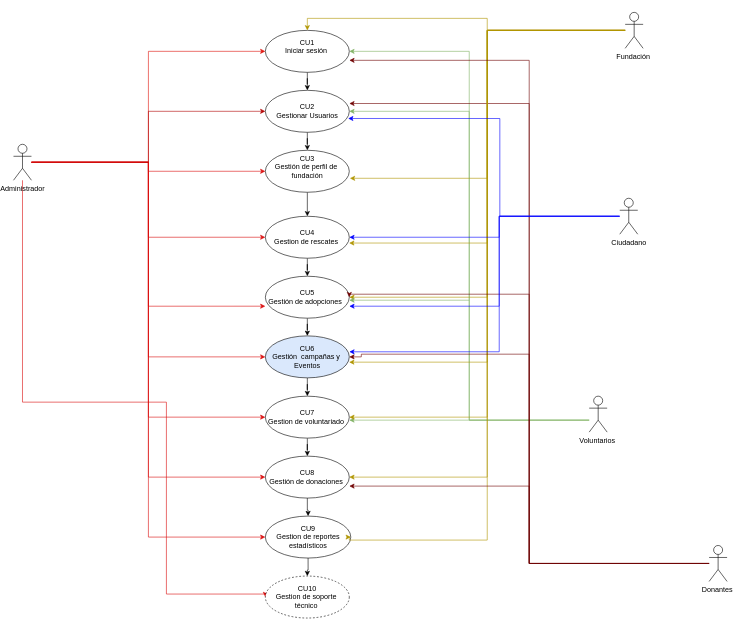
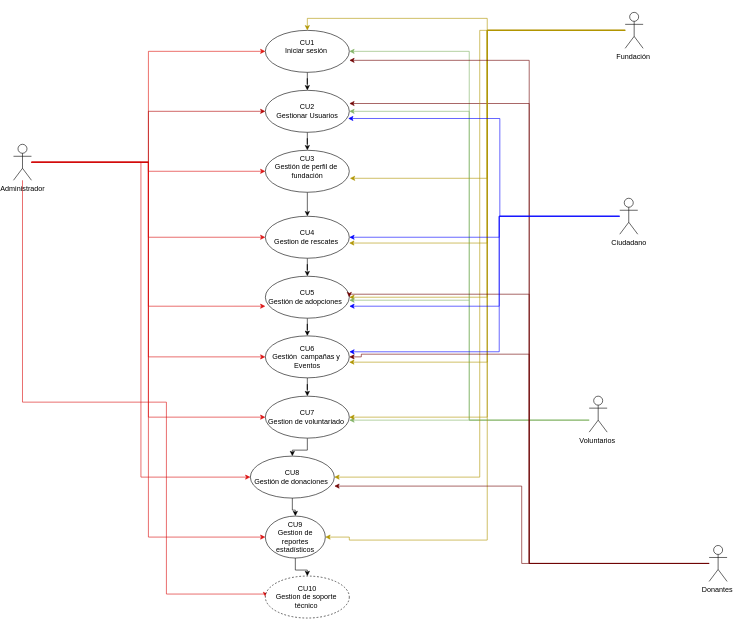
node "CU6 Gestión campañas y Eventos": fillcolor #dae8fc -> #ffffff
node "CU8 Gestión de donaciones": moved (308, 477) -> (293, 477)
node "CU9 Gestion de reportes estadísticos": size 86x42 -> 60x42
